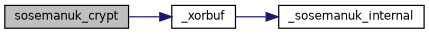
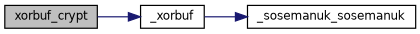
node "sosemanuk_crypt": label "sosemanuk_crypt" -> "xorbuf_crypt"
node "_sosemanuk_internal": label "_sosemanuk_internal" -> "_sosemanuk_sosemanuk"
